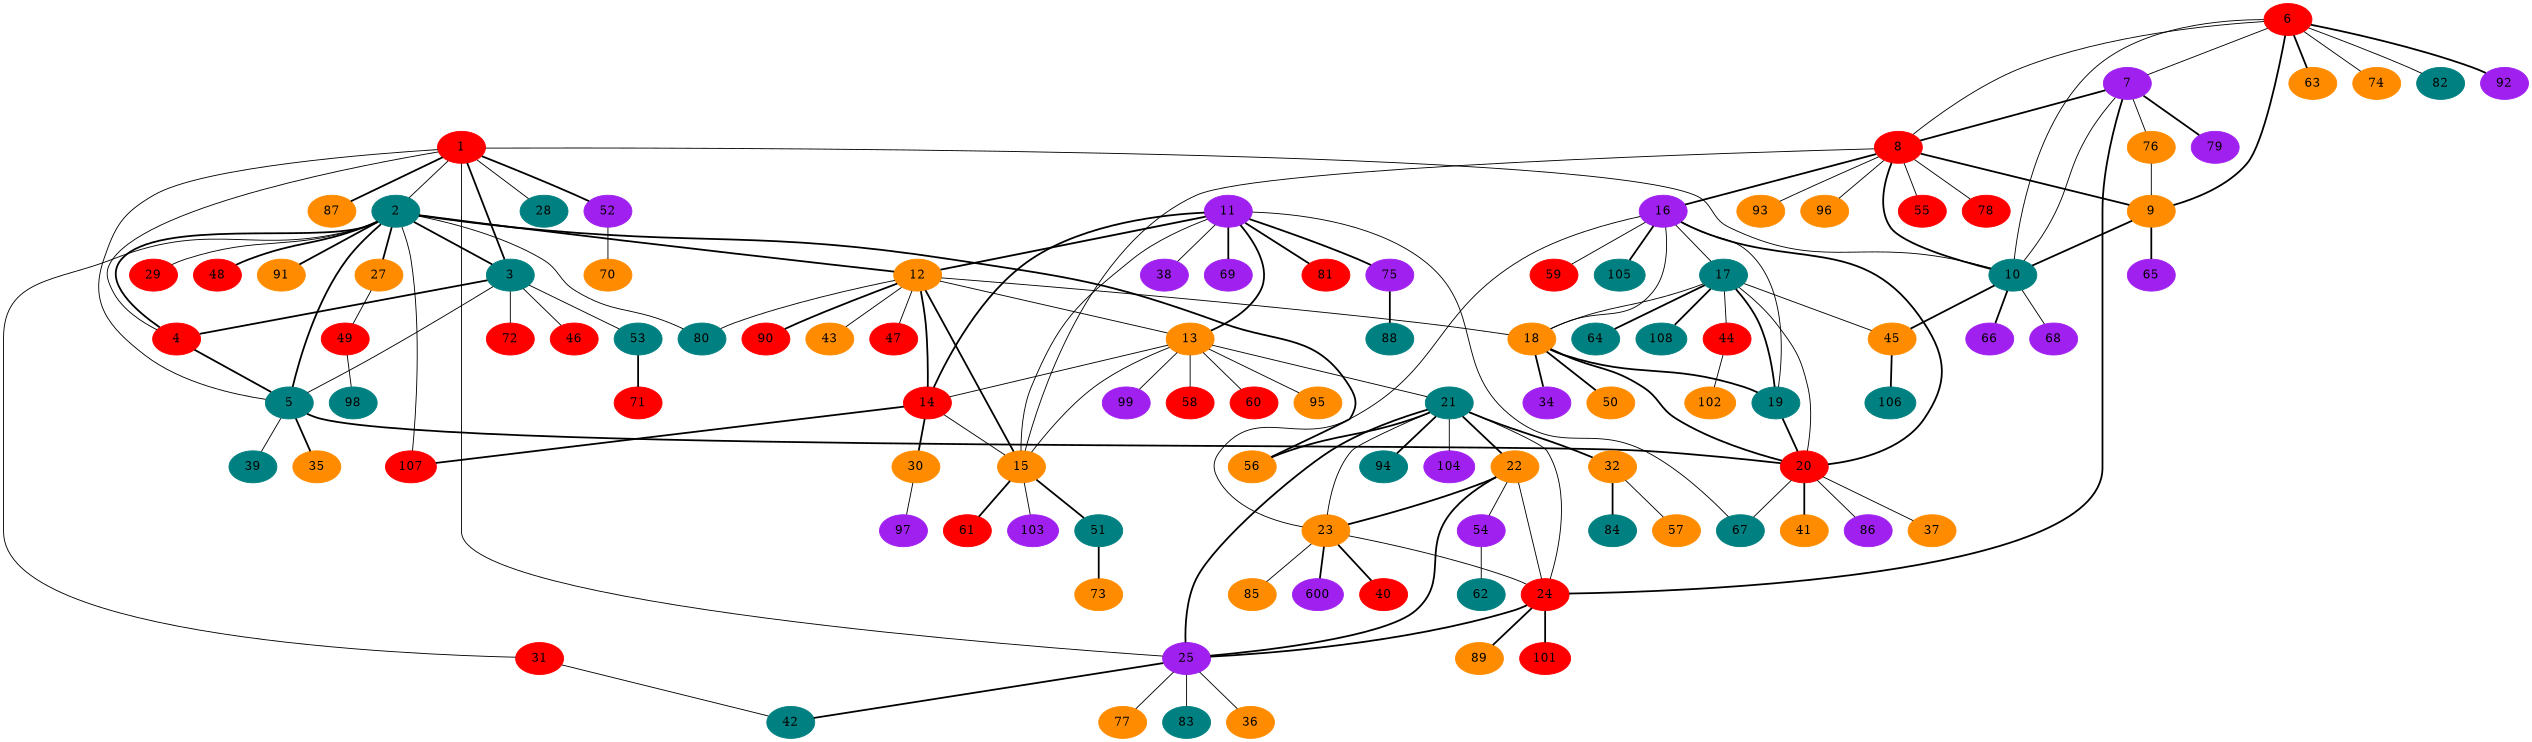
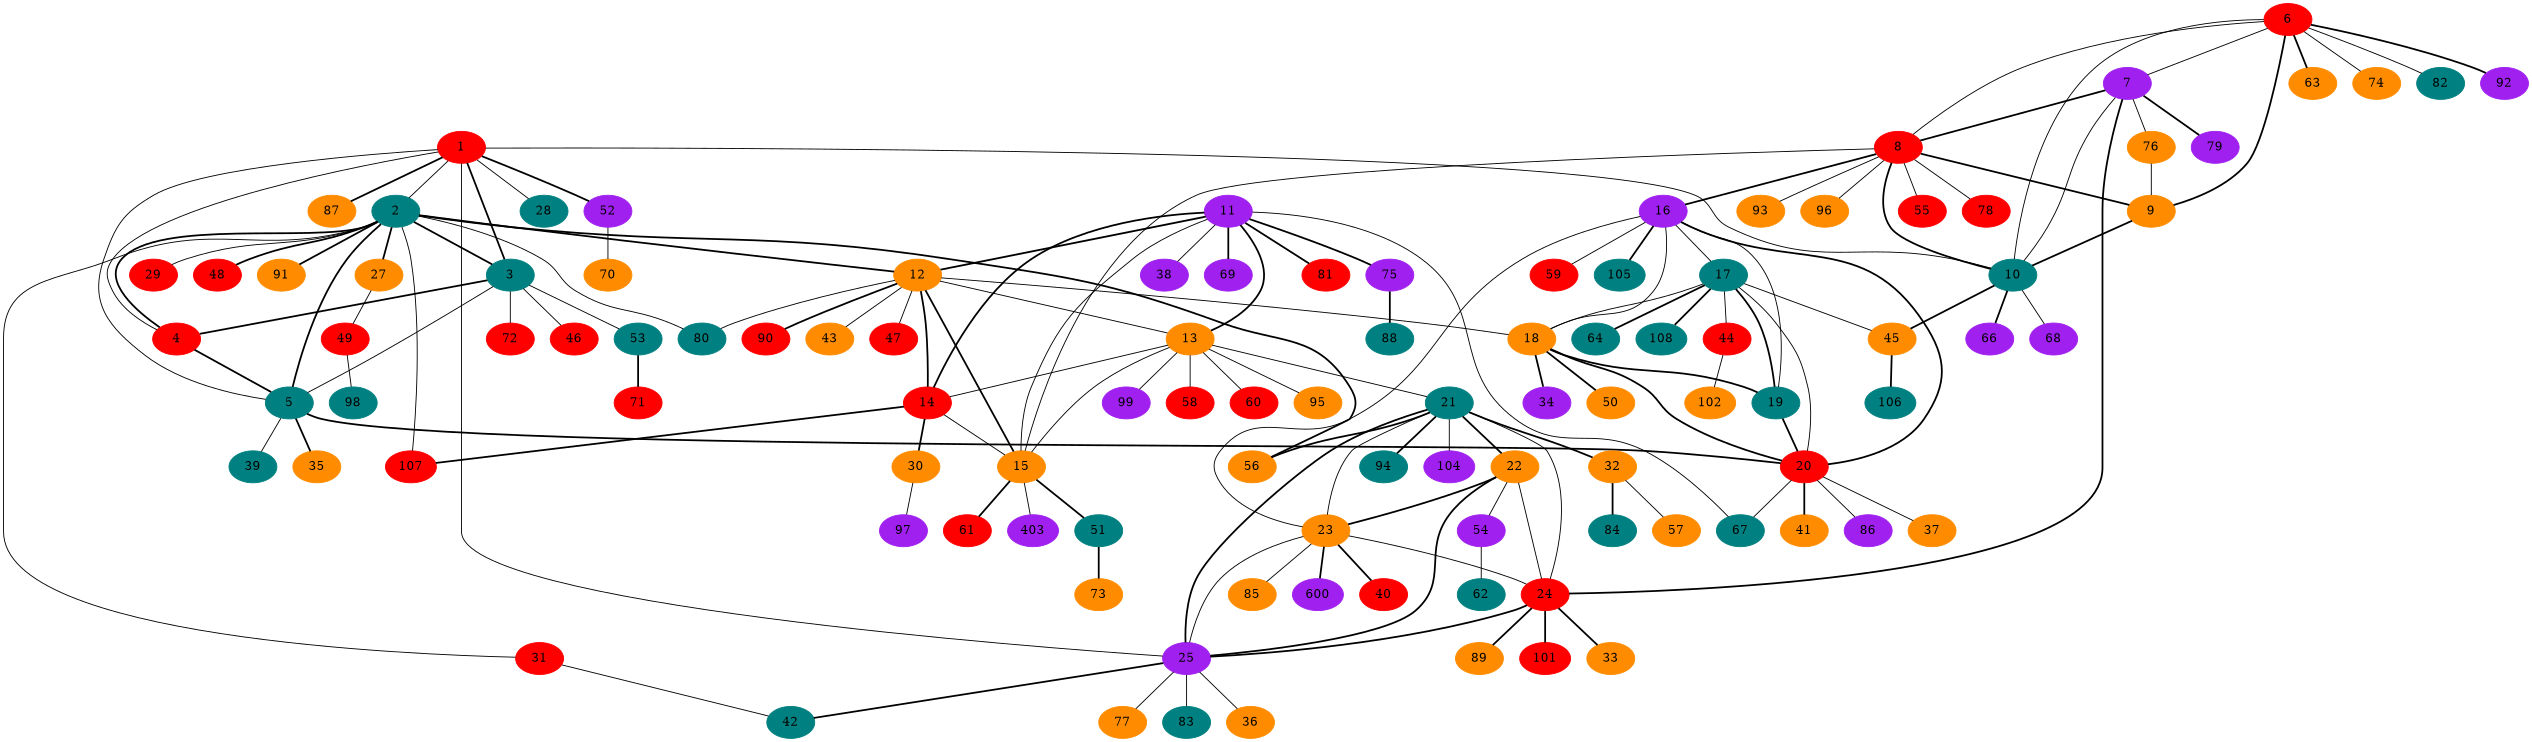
node "65": removed
node "103": label "103" -> "403"
edge "23" -- "25": added
node "33": added
